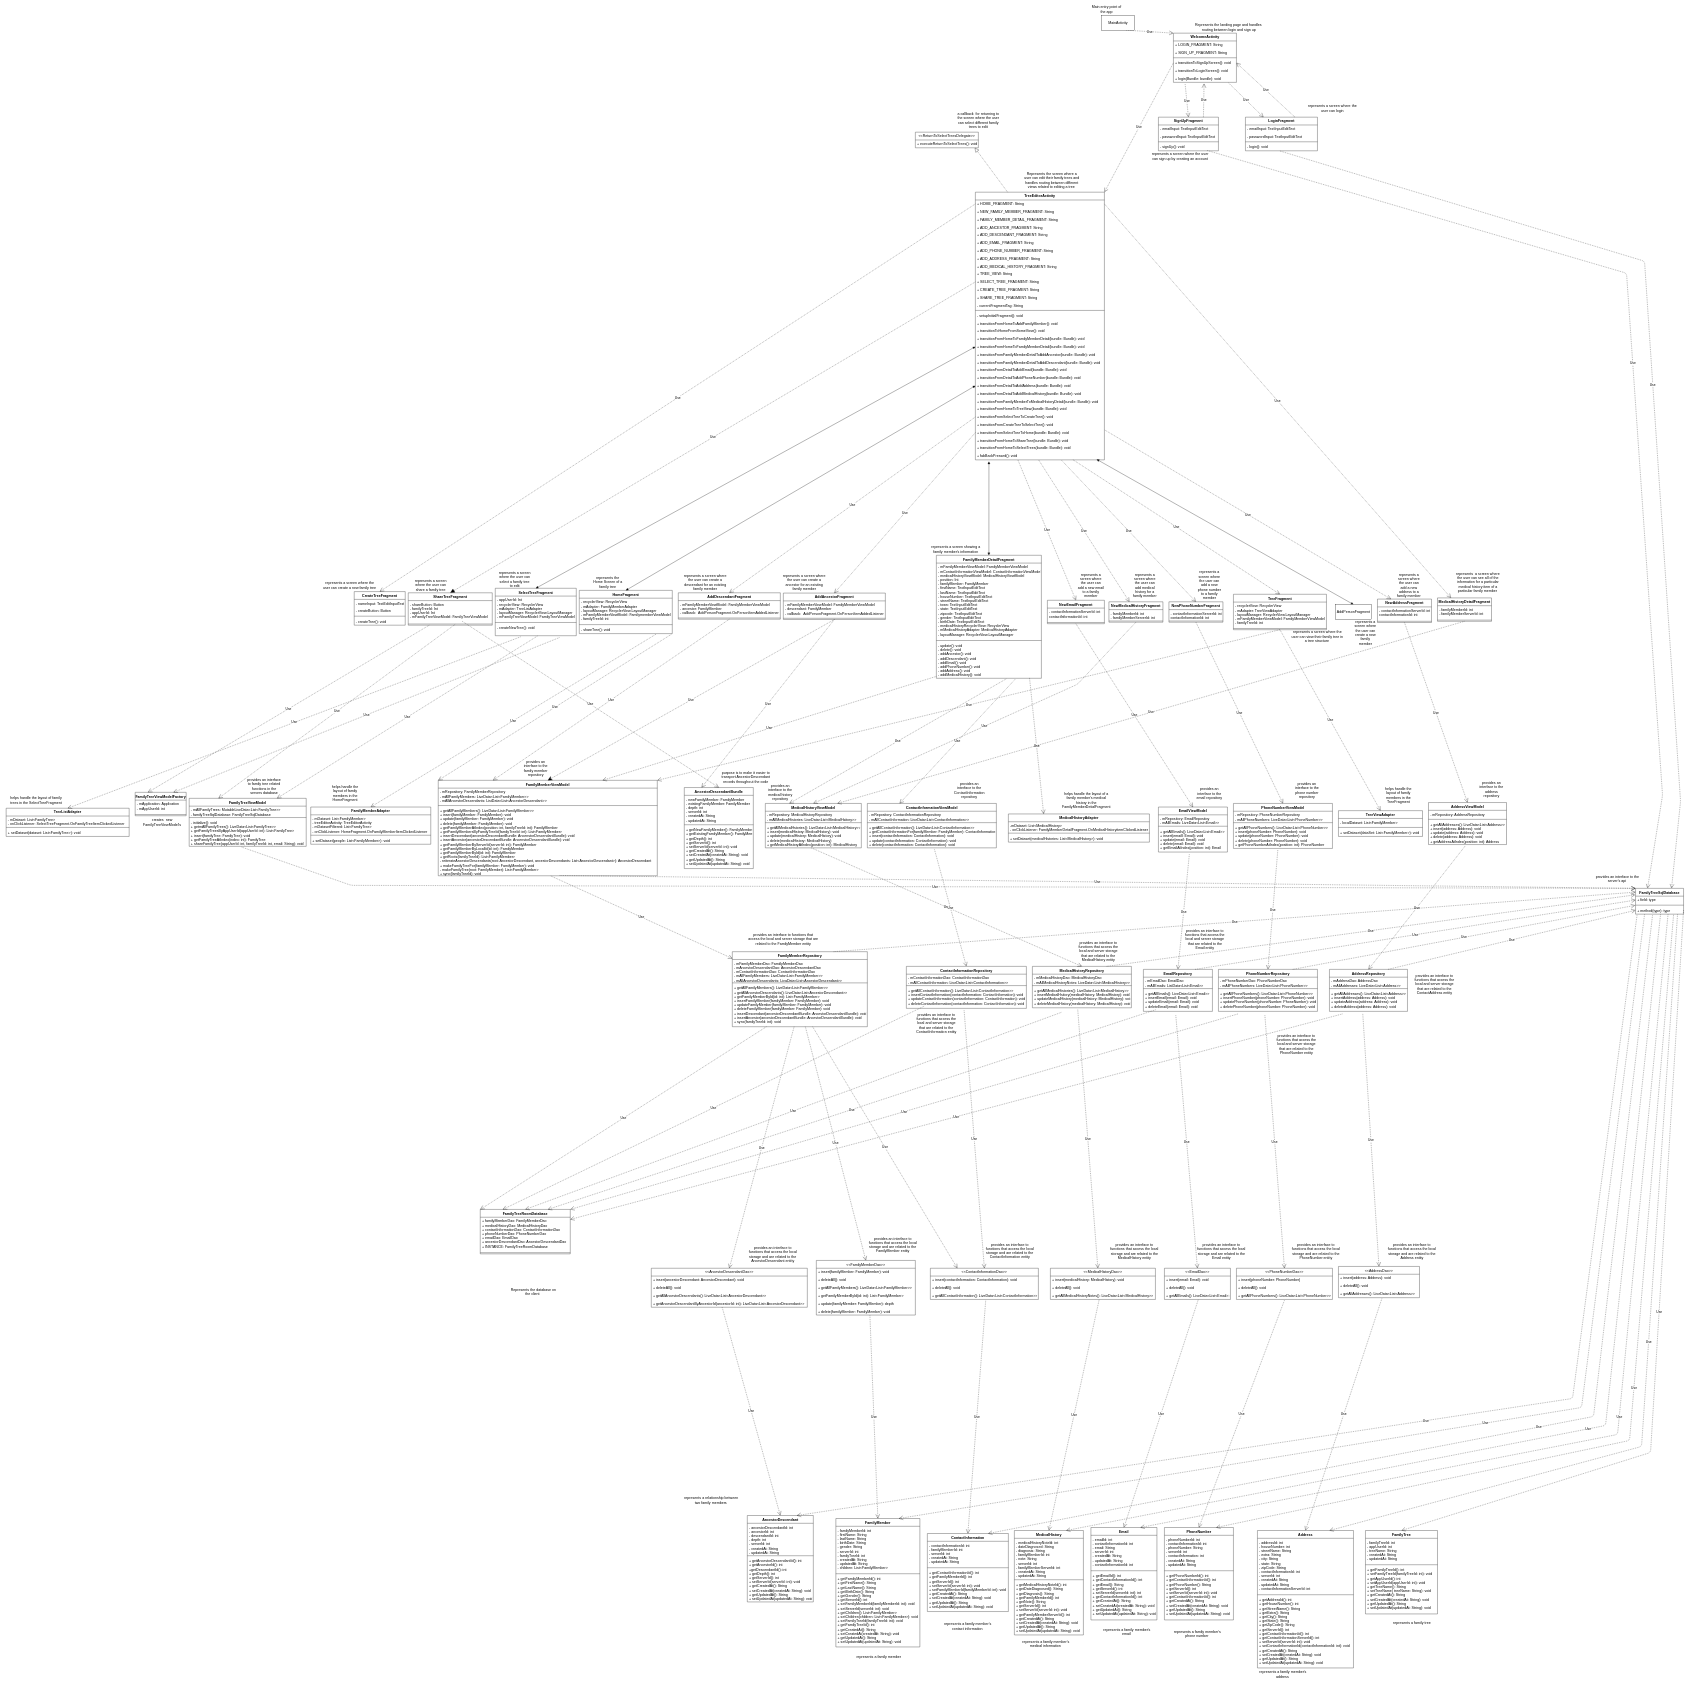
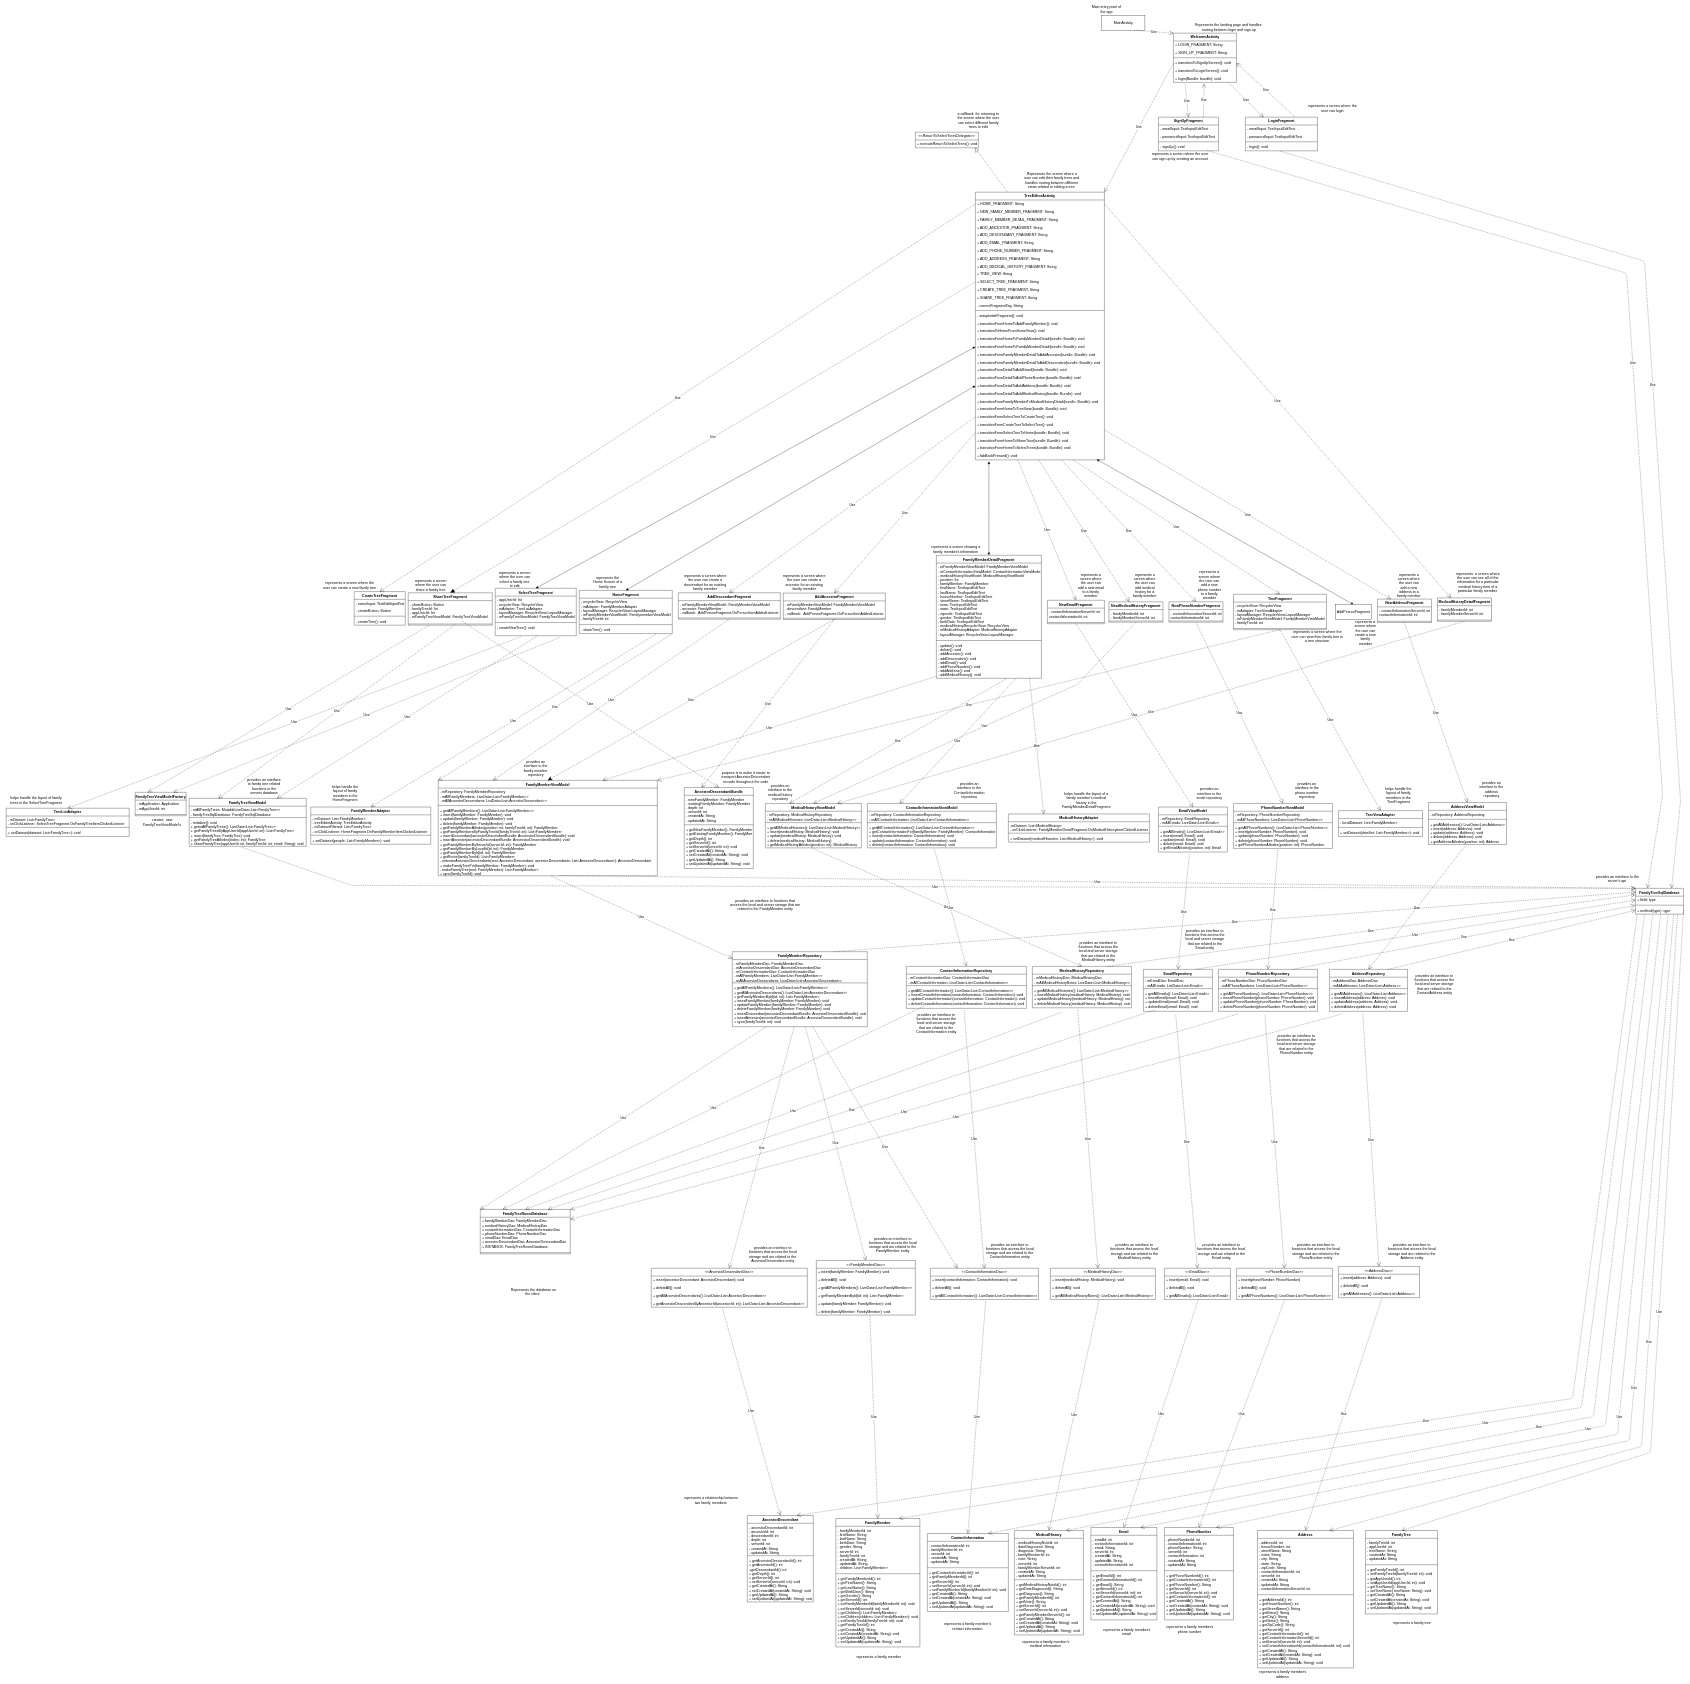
node "MainActivity": size 33x15 -> 44x15
node "provides an interface to functions that access the local and server storage that are related to the FamilyMember entity": moved (783, 939) -> (765, 905)
node "+ update(familyMember: FamilyMember): depth": label "+ update(familyMember: FamilyMember): depth" -> "+ update(familyMember: FamilyMember): void"
node "represents a family member's phone number": moved (1197, 1634) -> (1190, 1629)
